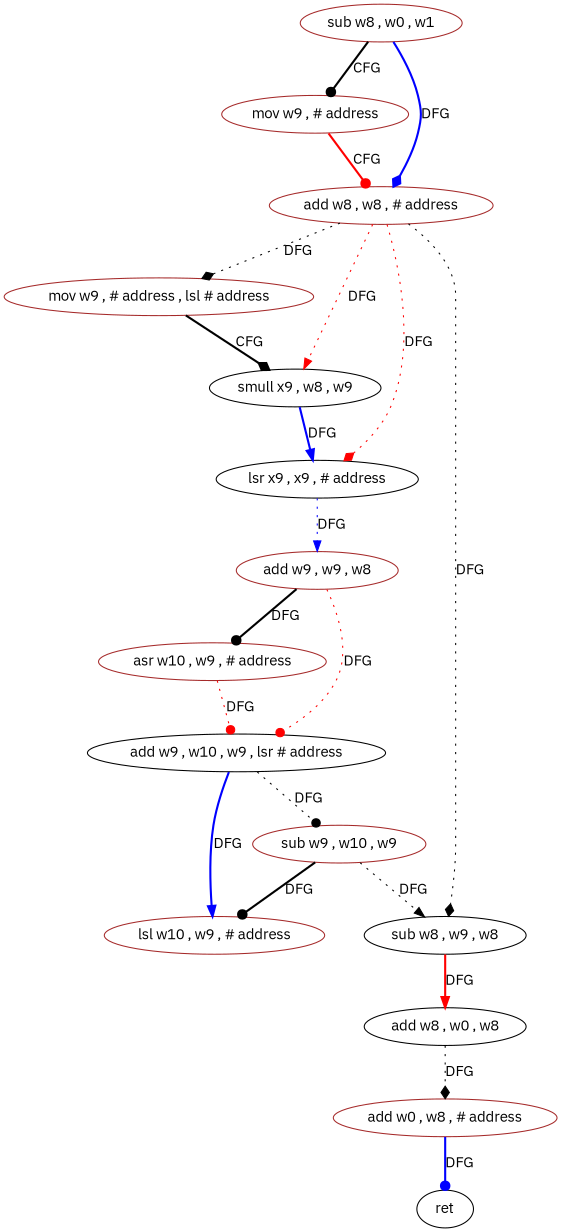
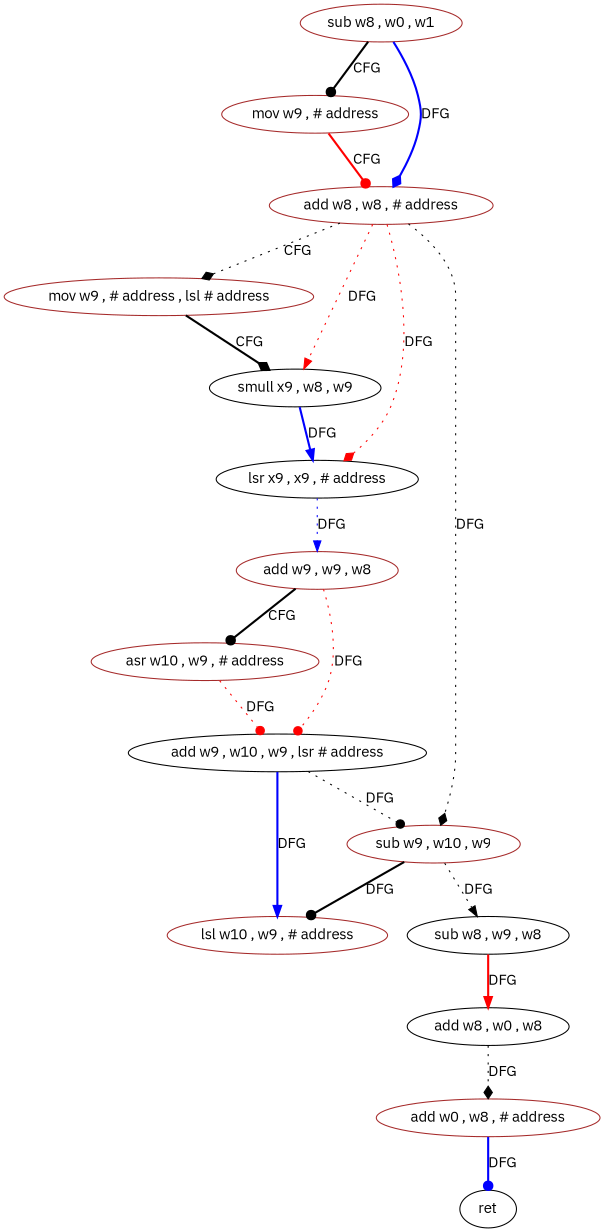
edge "add w8 , w8 , # address" -> "mov w9 , # address , lsl # address": label "DFG" -> "CFG"
edge "add w8 , w8 , # address" -> "sub w8 , w9 , w8": now "add w8 , w8 , # address" -> "sub w9 , w10 , w9"
edge "add w9 , w9 , w8" -> "asr w10 , w9 , # address": label "DFG" -> "CFG"
